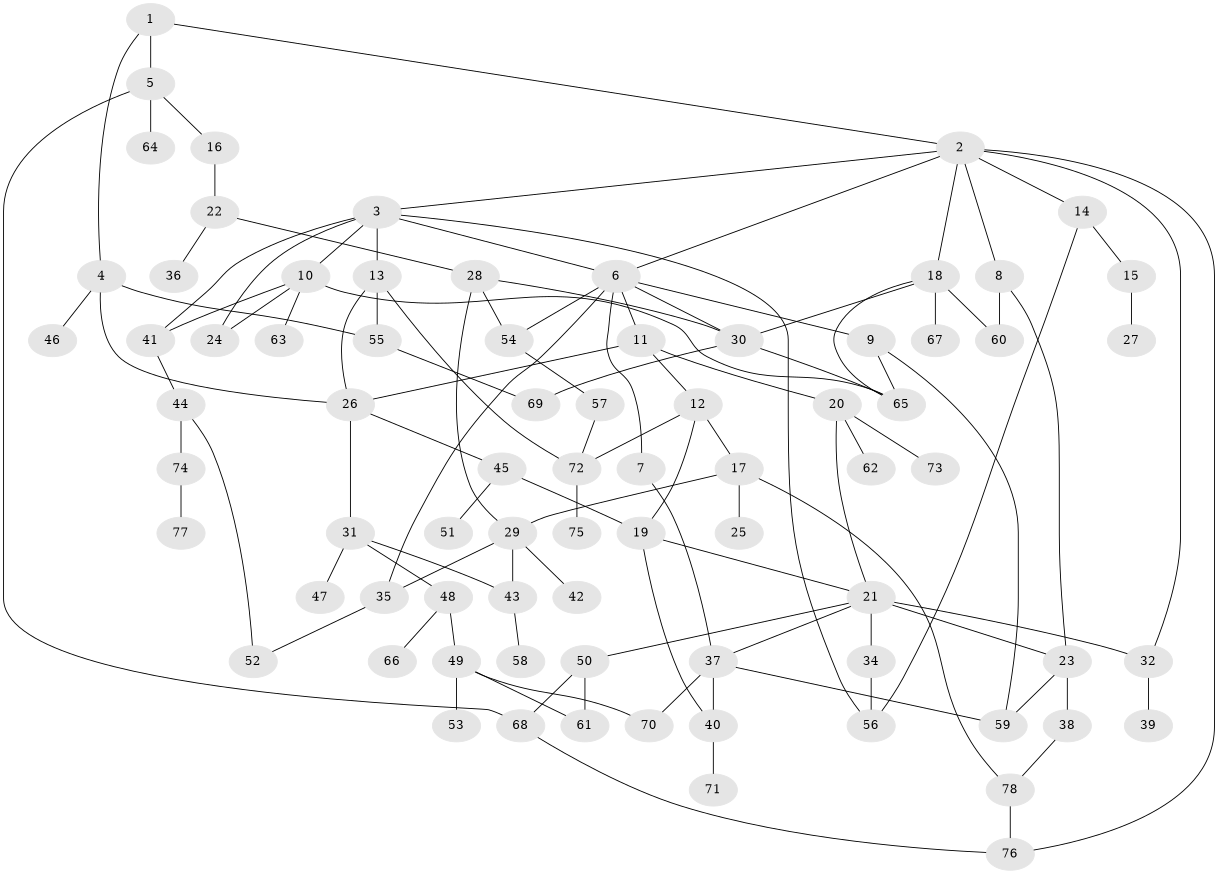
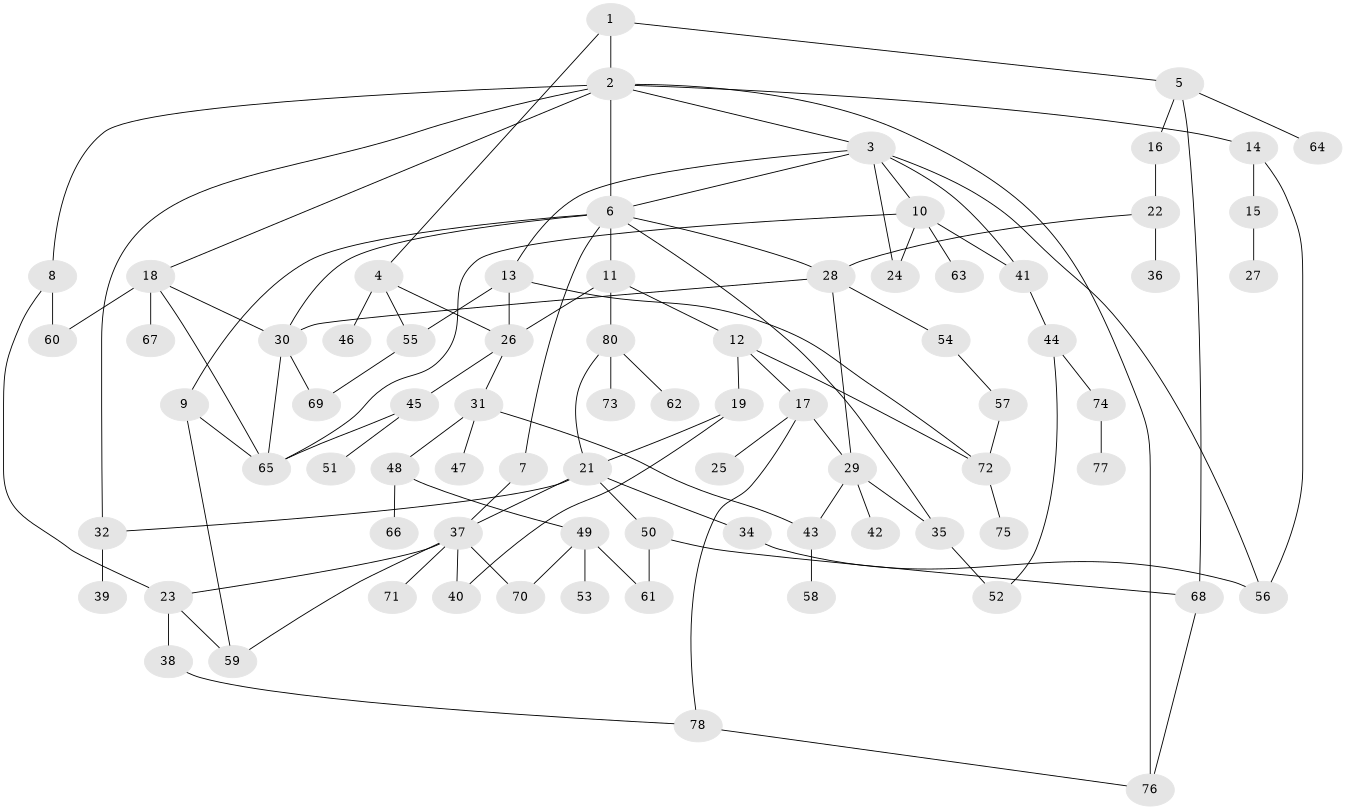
edge "6" -- "54": now "6" -- "28"
node "20": label "20" -> "80"
edge "45" -- "19": now "45" -- "65"
edge "21" -- "23": now "37" -- "23"
edge "40" -- "71": now "37" -- "71"
